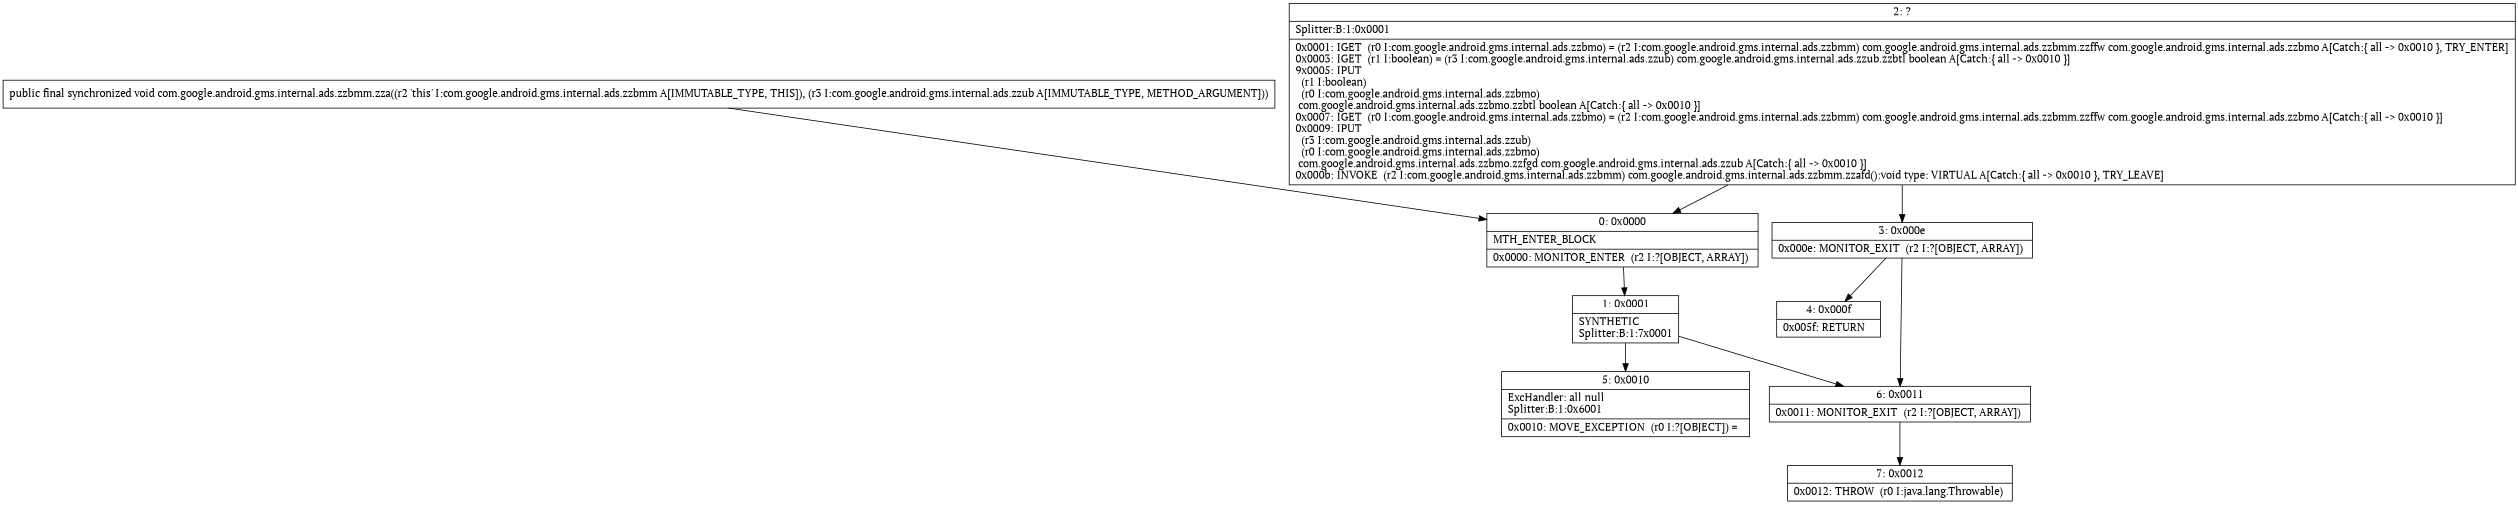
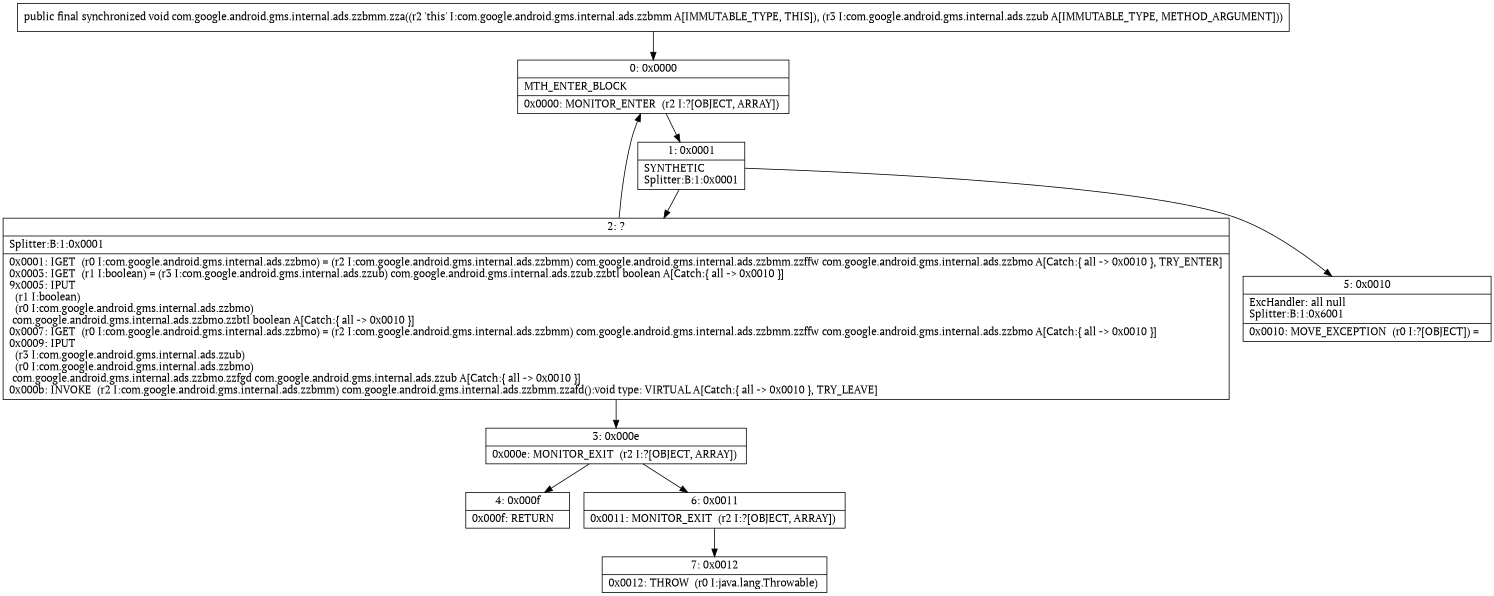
node "4: 0x000f": text "0x005f: RETURN" -> "0x000f: RETURN"
node "1: 0x0001": text "Splitter:B:1:7x0001" -> "Splitter:B:1:0x0001"
edge "1: 0x0001" -> "6: 0x0011": now "1: 0x0001" -> "2: ?"
